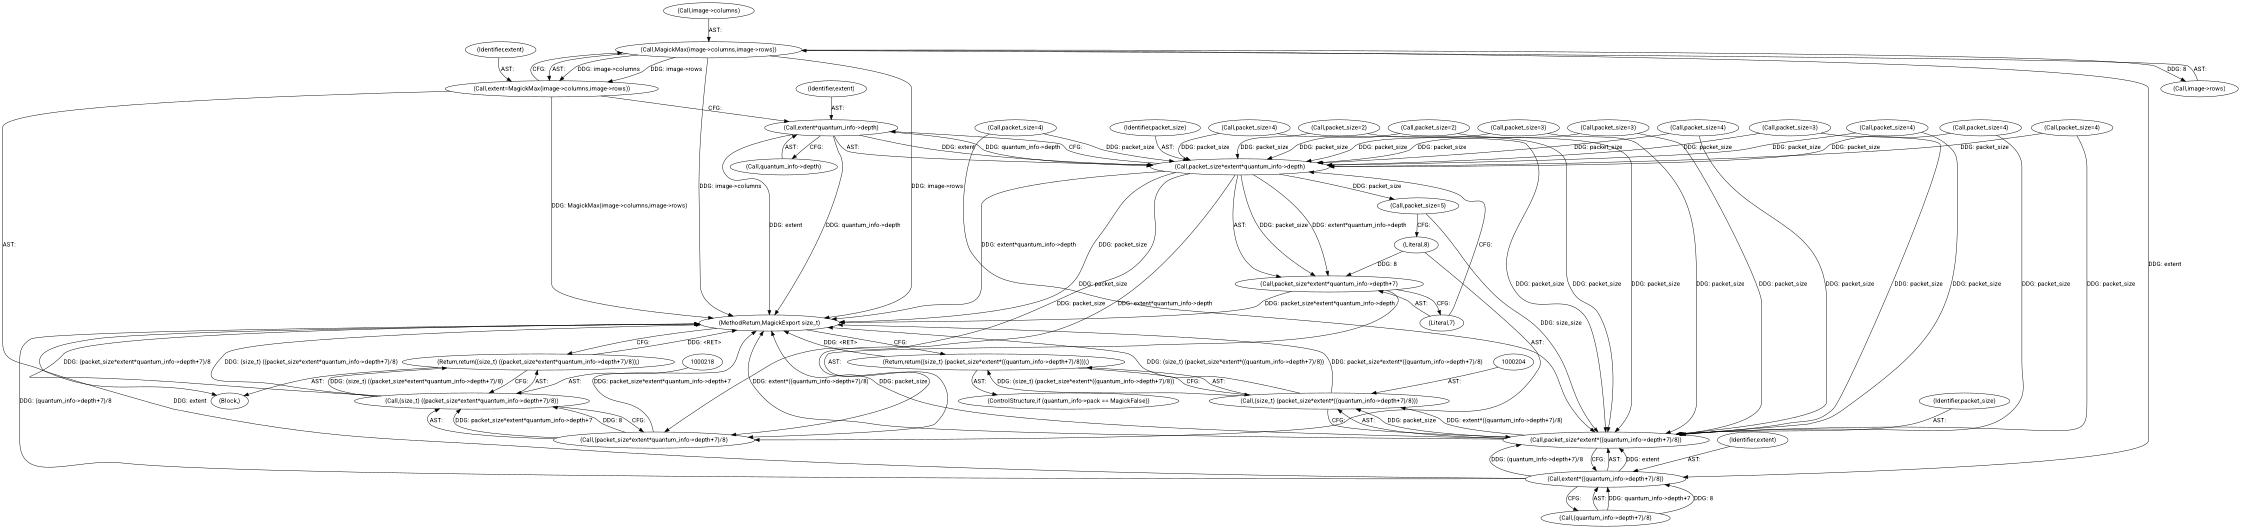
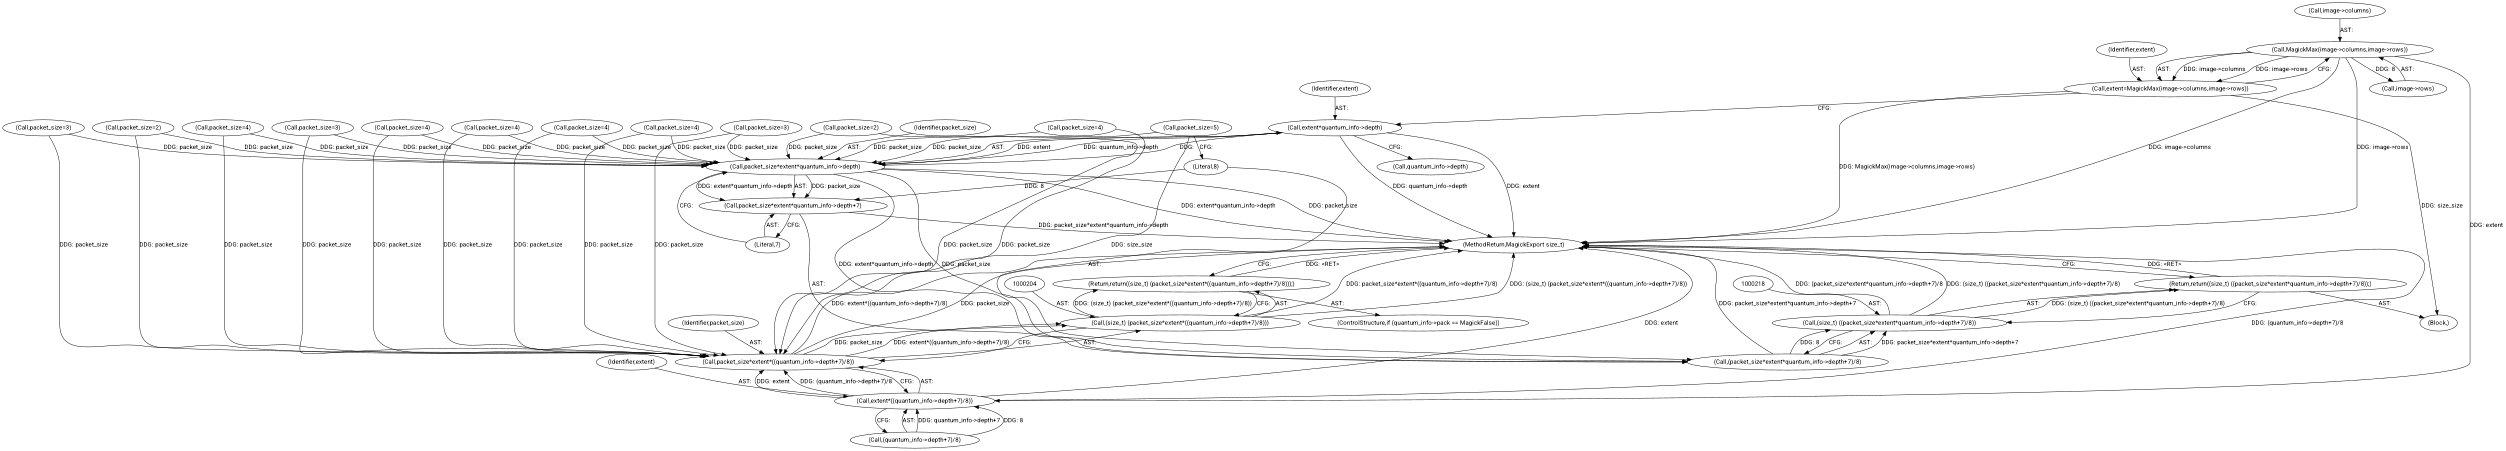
edge "(Call,quantum_info->depth)" -> "(Call,extent*quantum_info->depth)": removed, label "AST:"
edge "(Call,packet_size*extent*quantum_info->depth)" -> "(Call,extent*quantum_info->depth)": label "CFG: " -> "DDG: "
edge "(Call,packet_size*extent*quantum_info->depth)" -> "(Call,packet_size=5)": reversed
edge "(Call,extent=MagickMax(image->columns,image->rows))" -> "(Block,)": label "AST: " -> "DDG: size_size"
